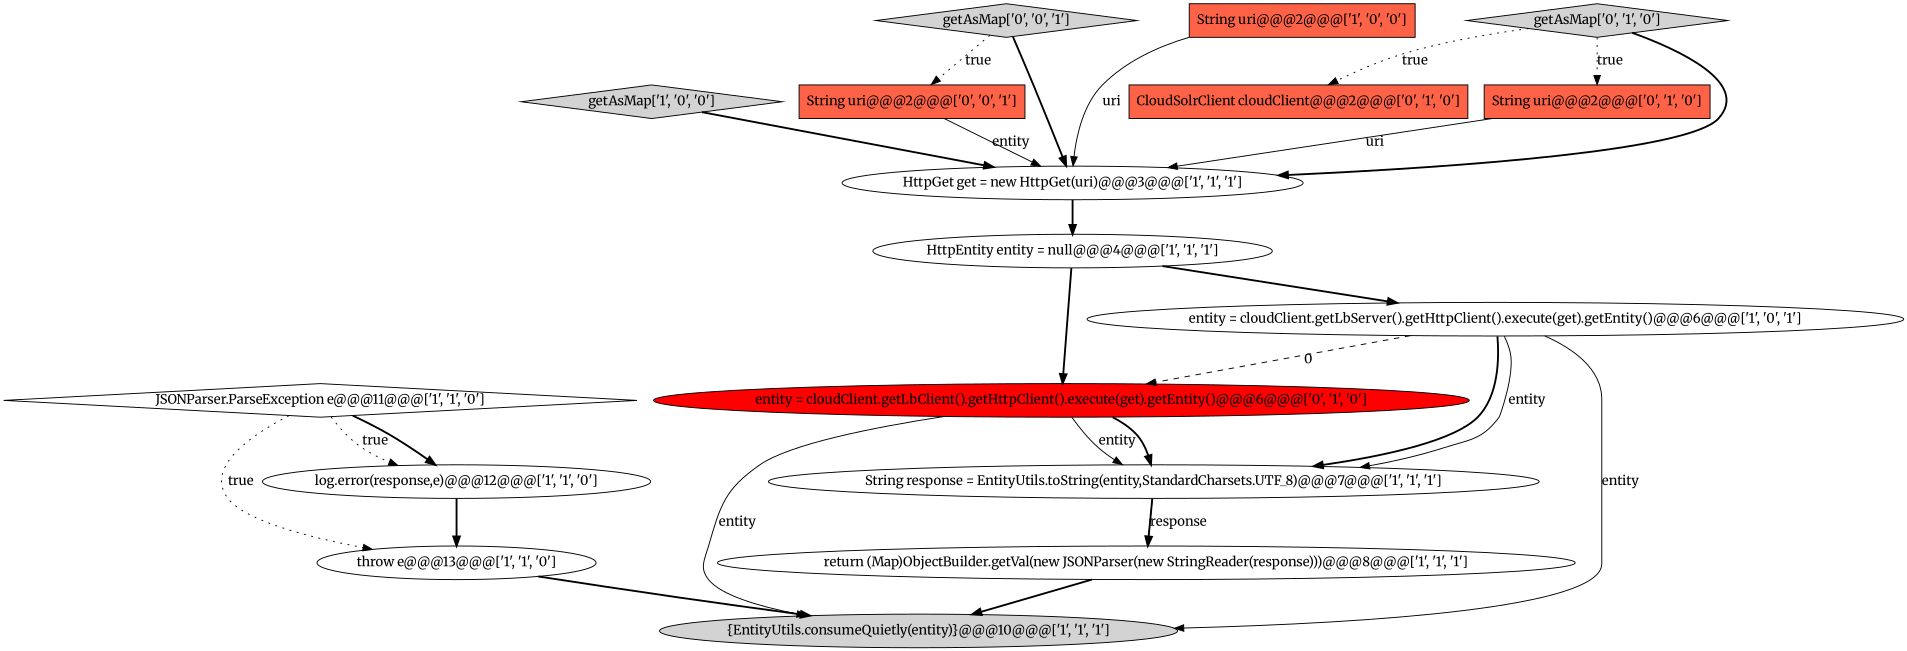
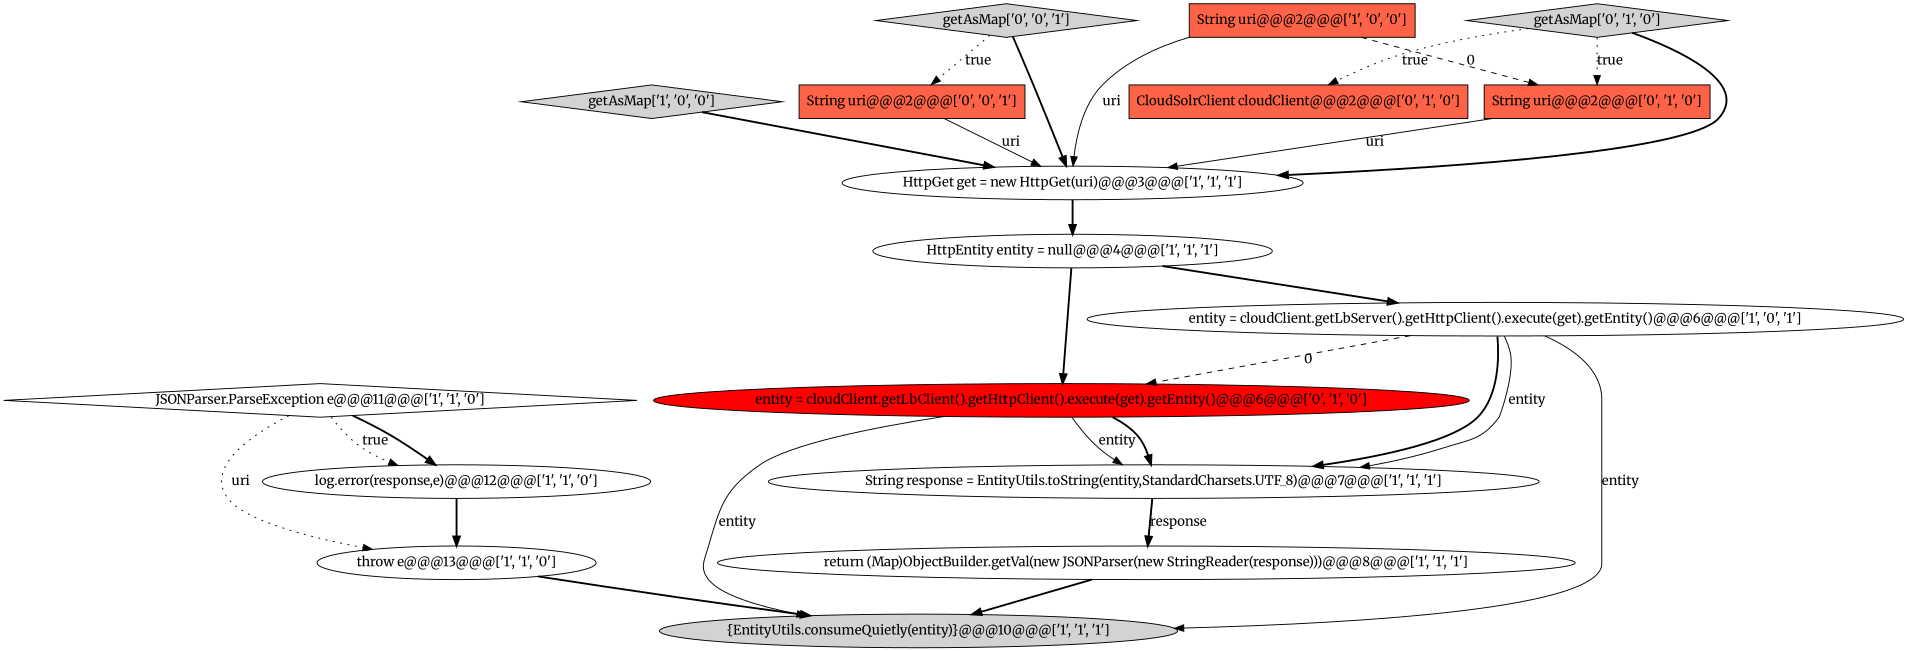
edge "String uri@@@2@@@['1', '0', '0']" -> "String uri@@@2@@@['0', '1', '0']": added, label "0"
edge "String uri@@@2@@@['0', '0', '1']" -> "HttpGet get = new HttpGet(uri)@@@3@@@['1', '1', '1']": label "entity" -> "uri"
edge "JSONParser.ParseException e@@@11@@@['1', '1', '0']" -> "throw e@@@13@@@['1', '1', '0']": label "true" -> "uri"
